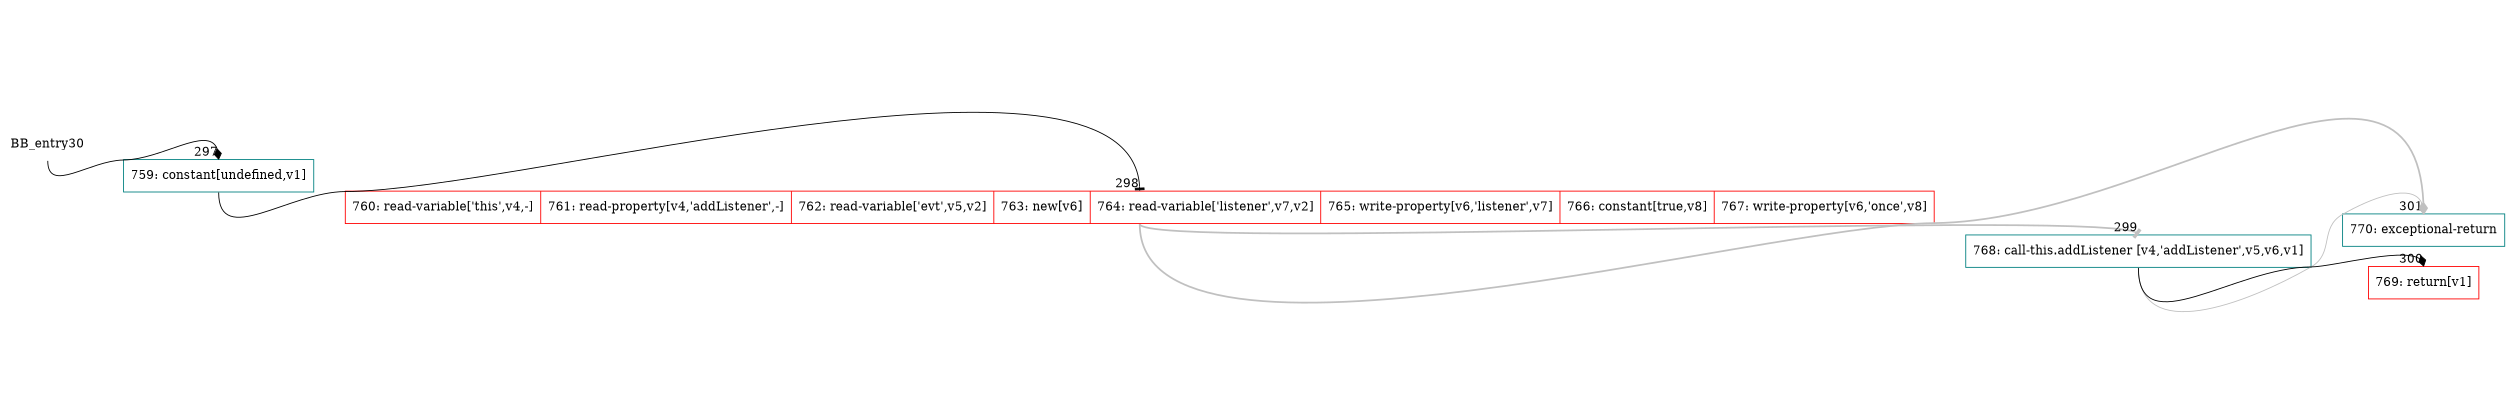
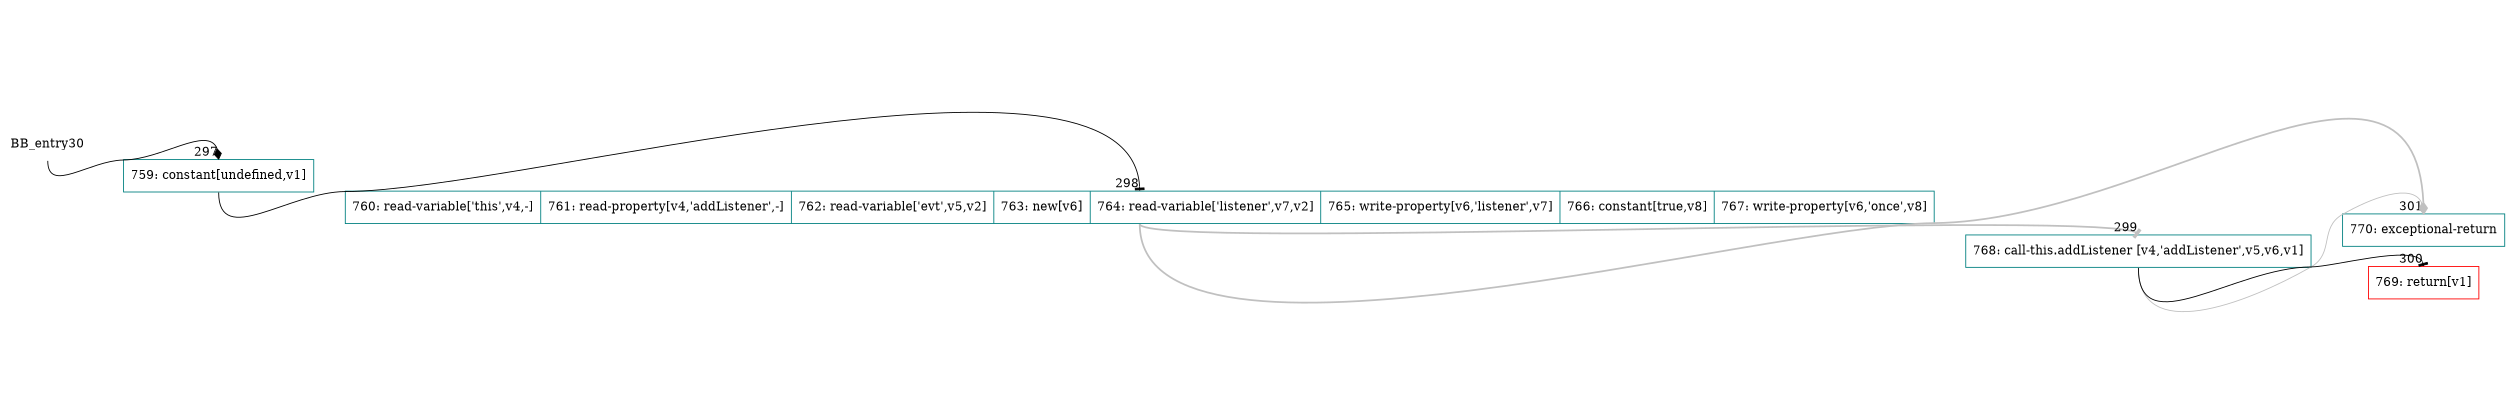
node "760: read-variable['this',v4,-]": color red -> teal
edge "768: call-this.addListener [v4,'addListener',v5,v6,v1]" -> "769: return[v1]": arrowhead diamond -> tee
